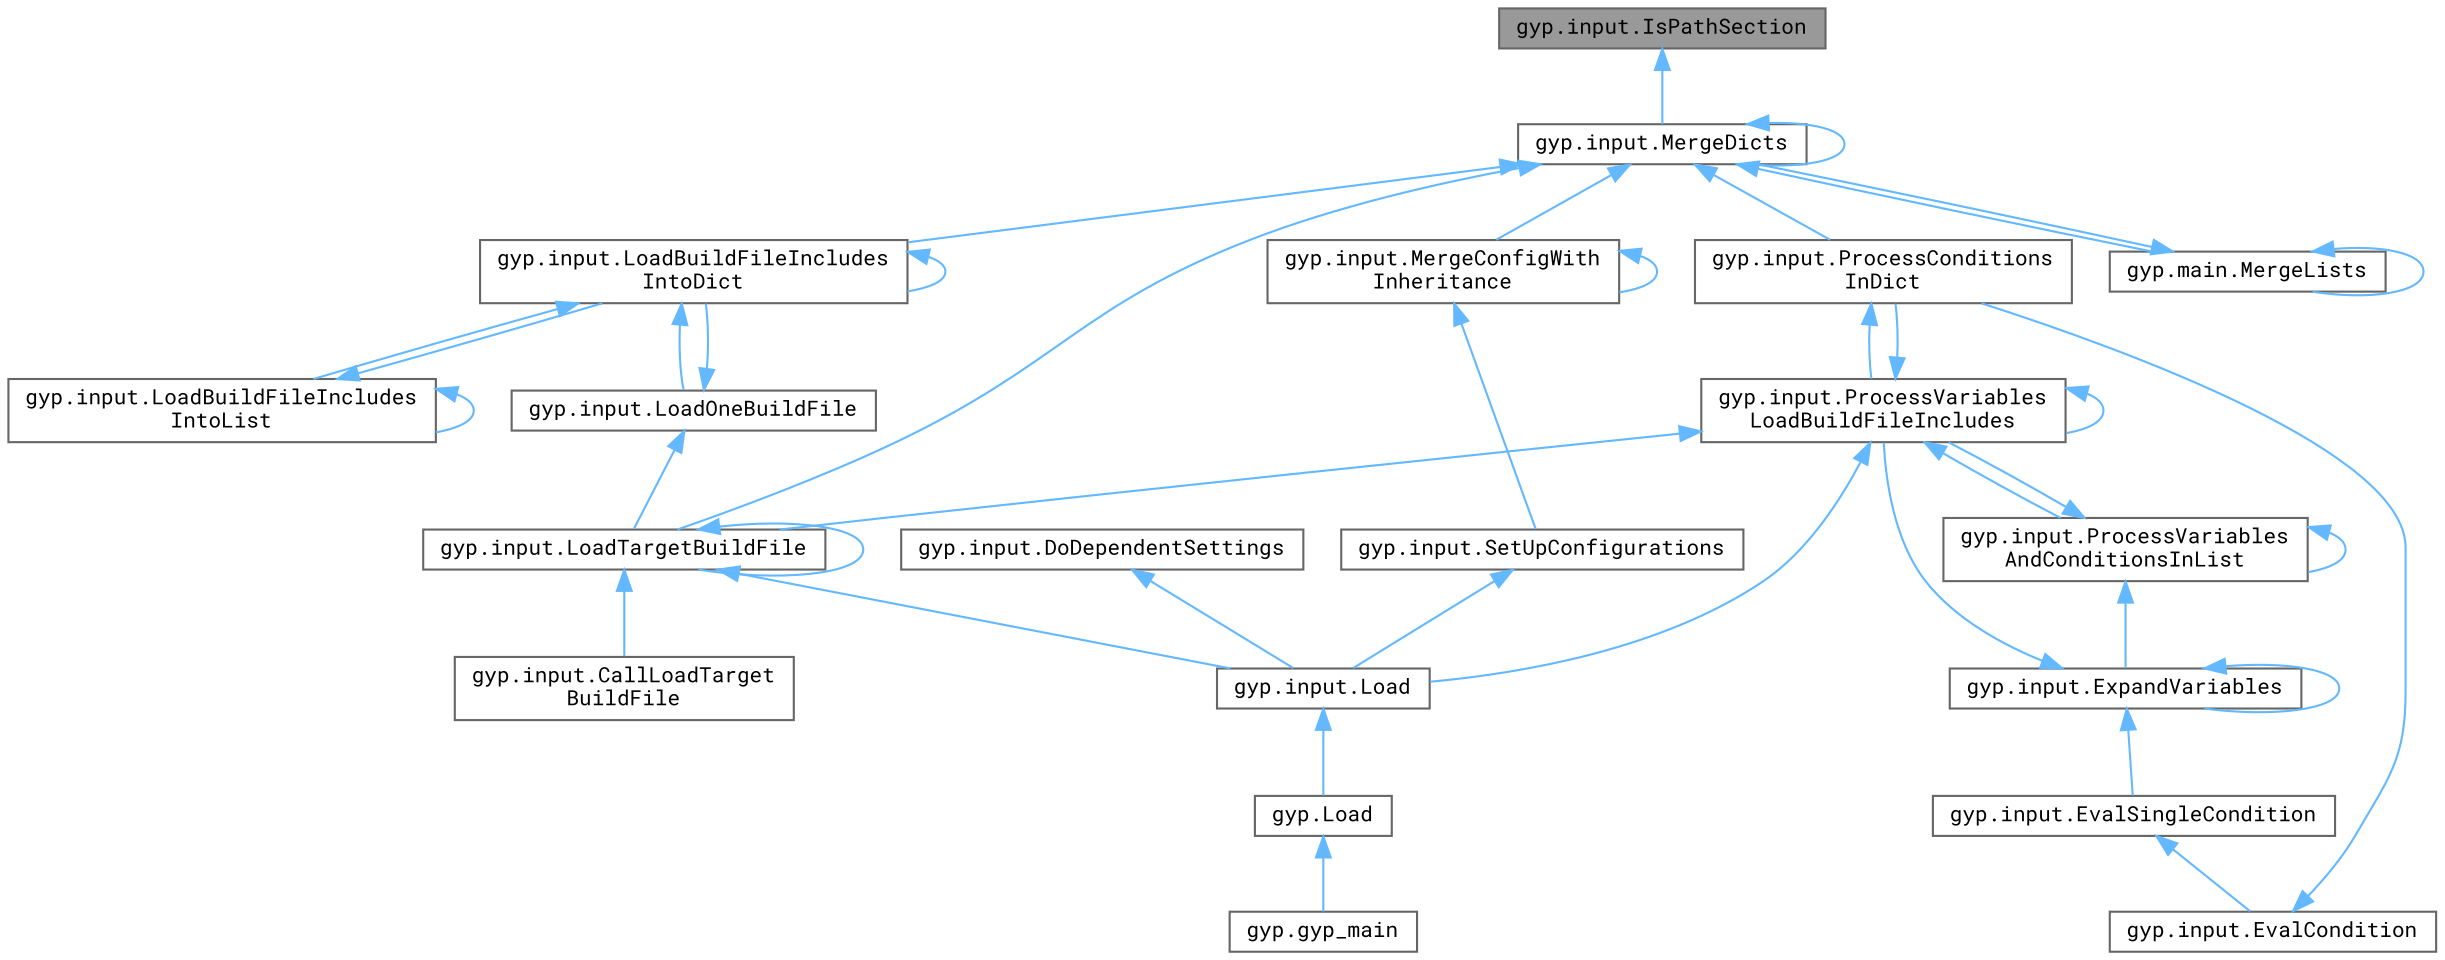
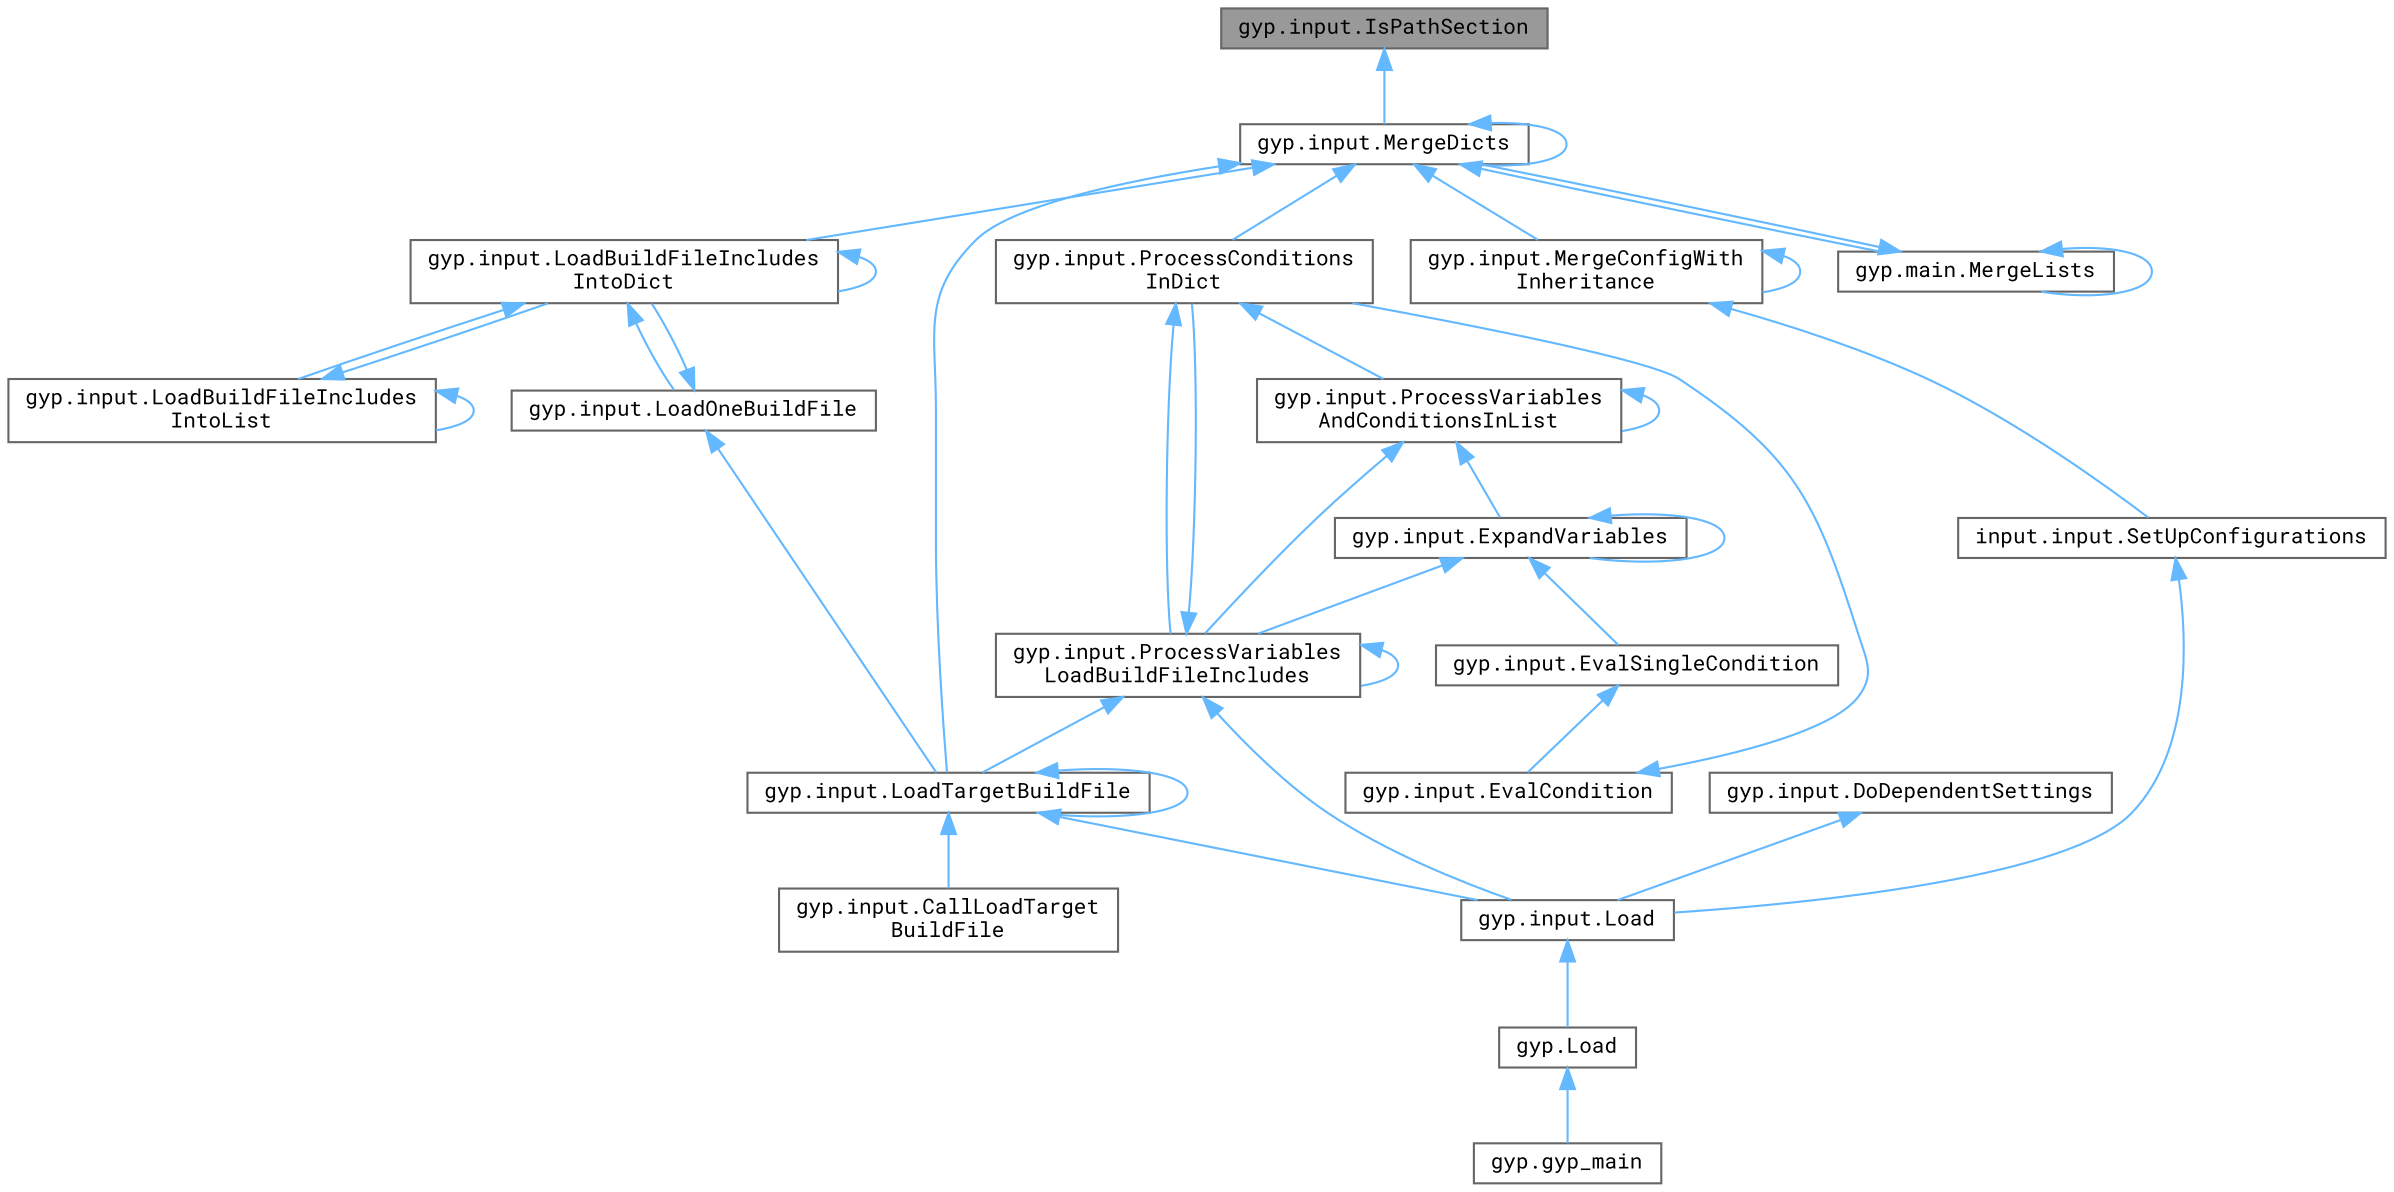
edge "gyp.input.ProcessVariables AndConditionsInList" -> "gyp.input.ProcessVariables LoadBuildFileIncludes": now "gyp.input.ProcessVariables AndConditionsInList" -> "gyp.input.ProcessConditions InDict"
node "gyp.input.SetUpConfigurations": label "gyp.input.SetUpConfigurations" -> "input.input.SetUpConfigurations"
